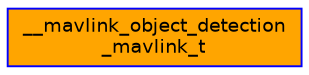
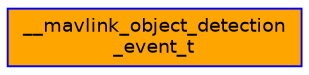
node "__mavlink_object_detection _mavlink_t": label "__mavlink_object_detection _mavlink_t" -> "__mavlink_object_detection _event_t"
